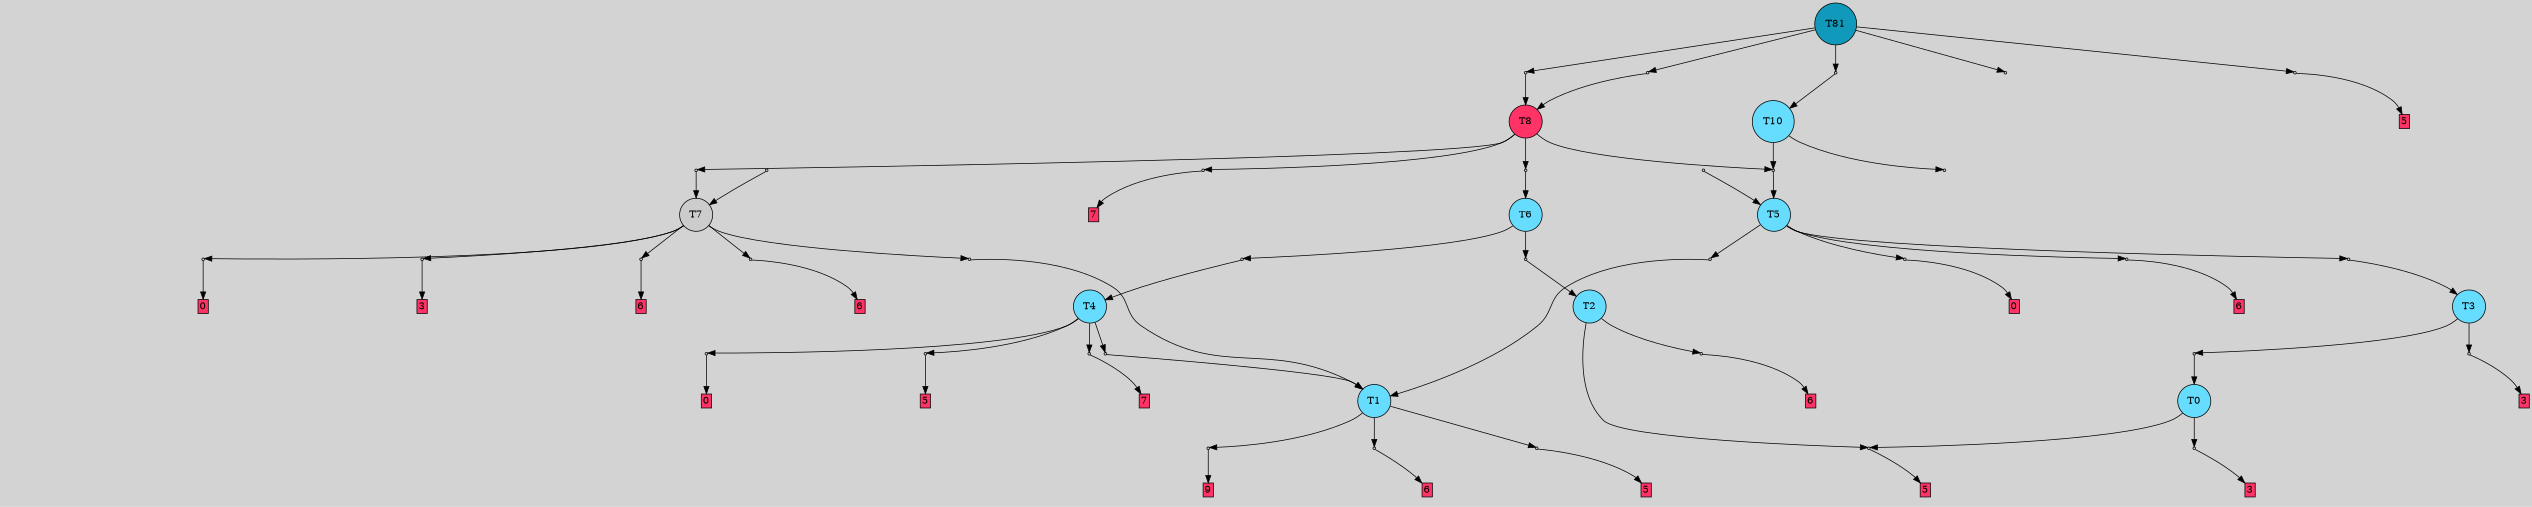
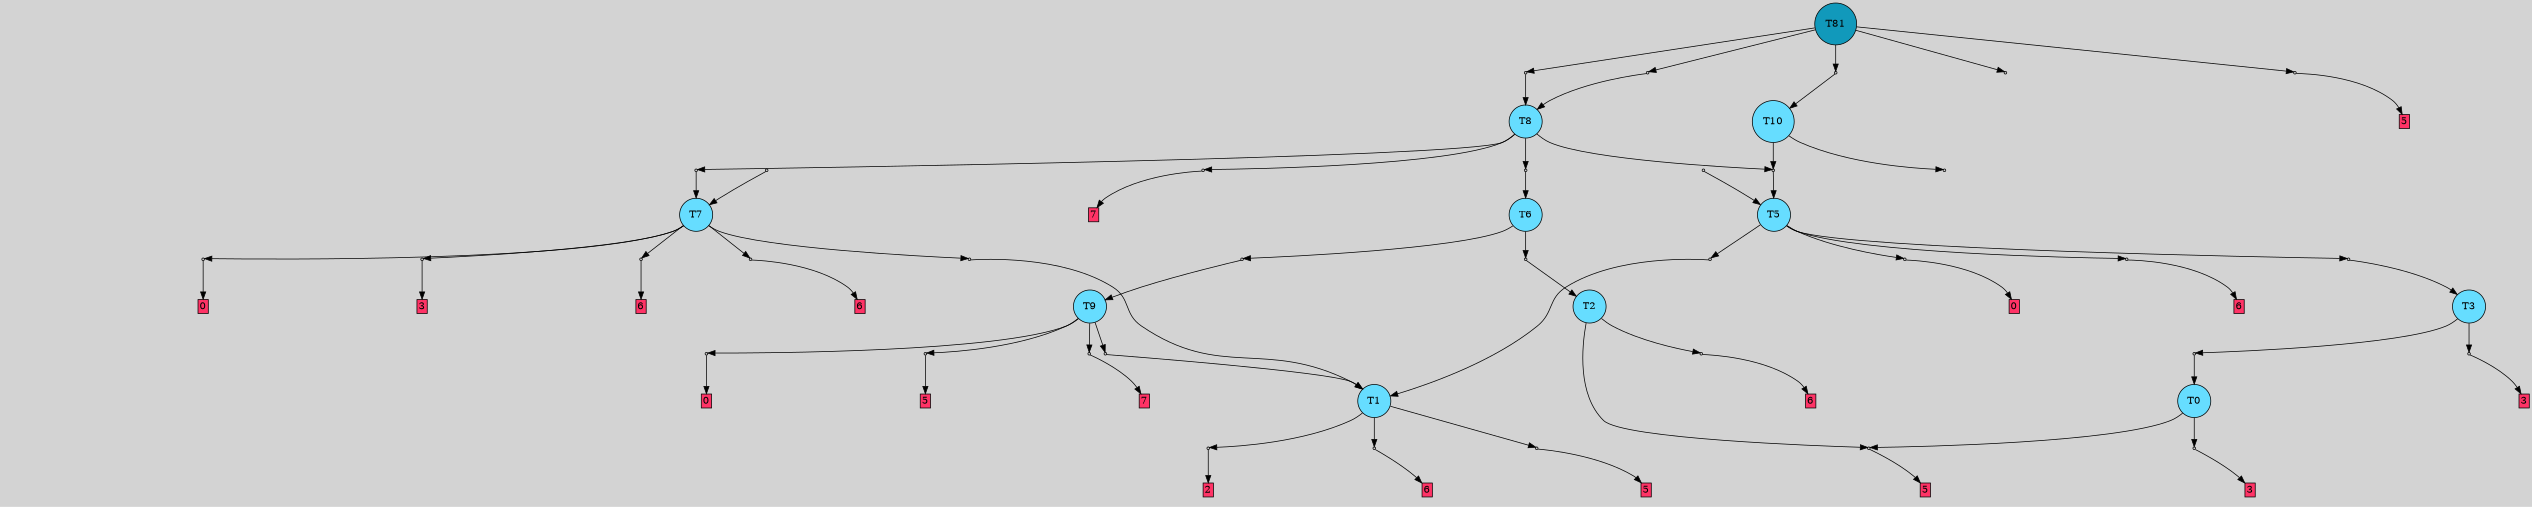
node "T8": fillcolor #ff3366 -> #66ddff
node "T7": fillcolor #cccccc -> #66ddff
node "T4": label "T4" -> "T9"
node "9": label "9" -> "2"
